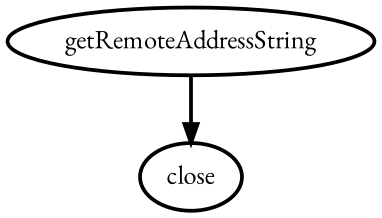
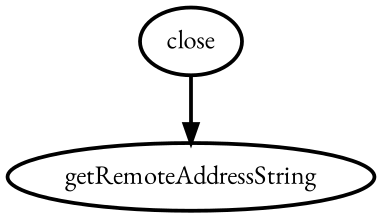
edge "getRemoteAddressString" -> "close": reversed
